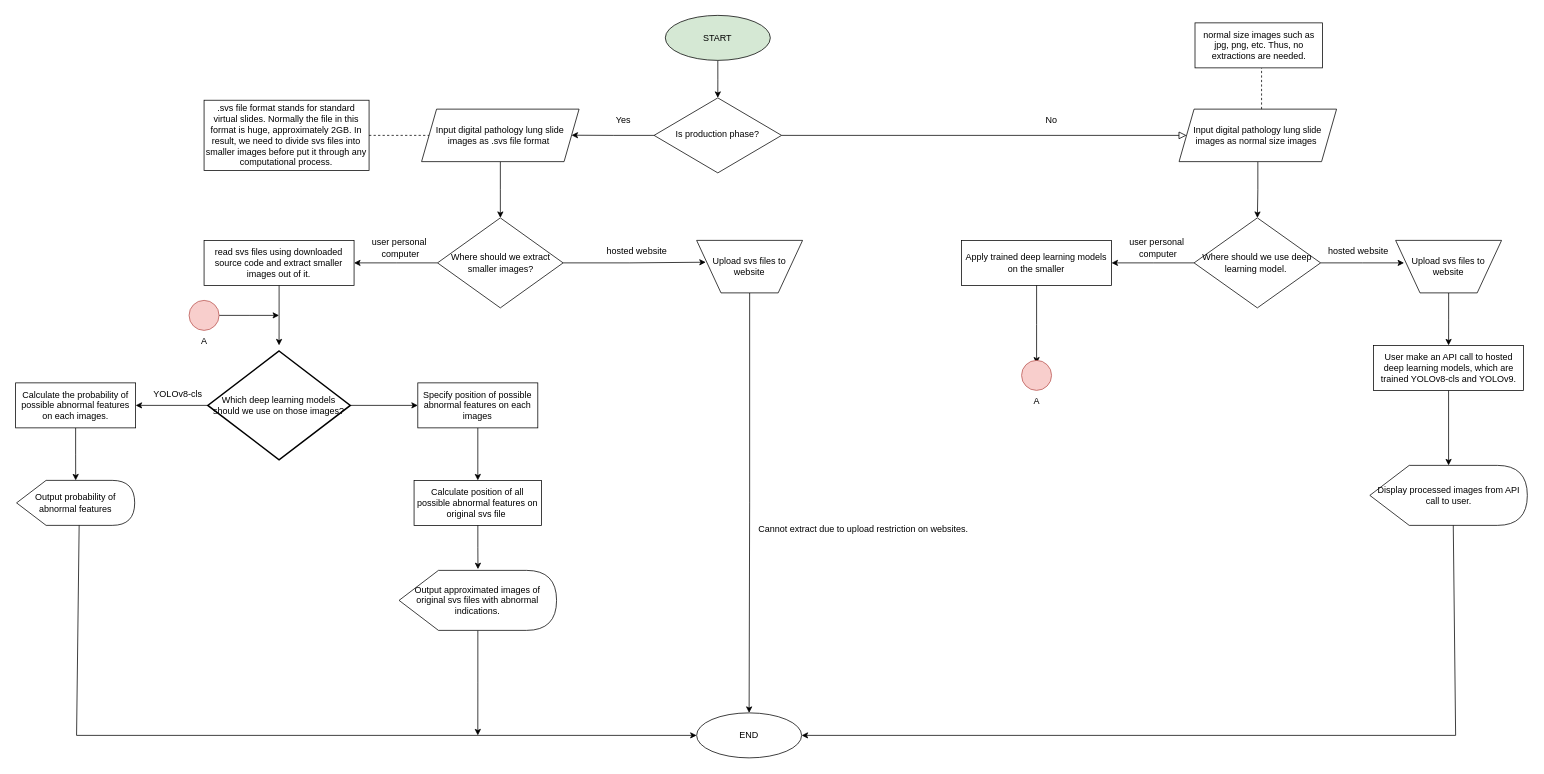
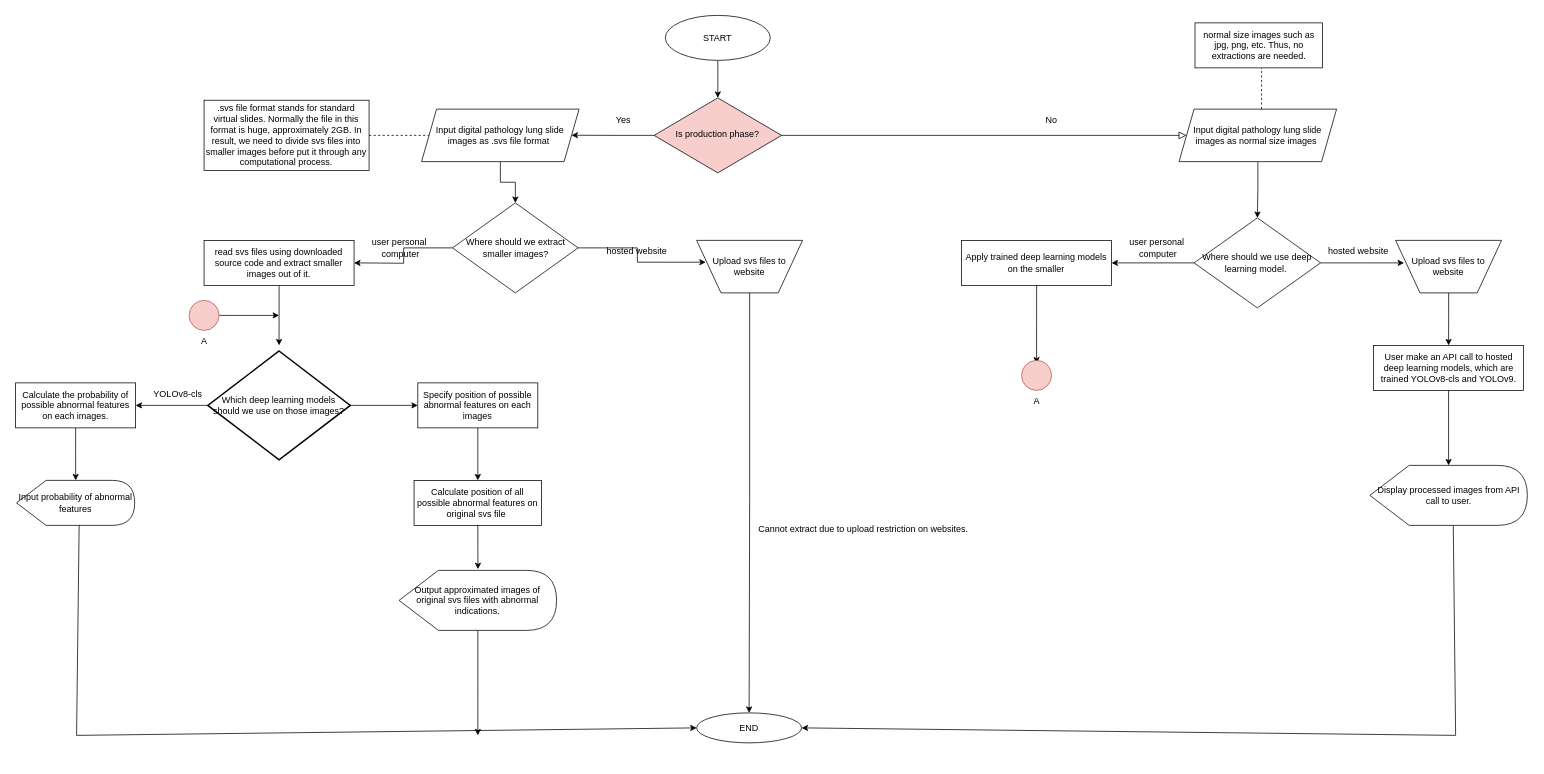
node "START": fillcolor #d5e8d4 -> #ffffff
node "Is production phase?": fillcolor #ffffff -> #f8cecc
node "Where should we extract smaller images?": moved (500, 263) -> (515, 248)
node "Output probability of abnormal features": label "Output probability of abnormal features" -> "Input probability of abnormal features"
node "END": size 105x45 -> 105x30
